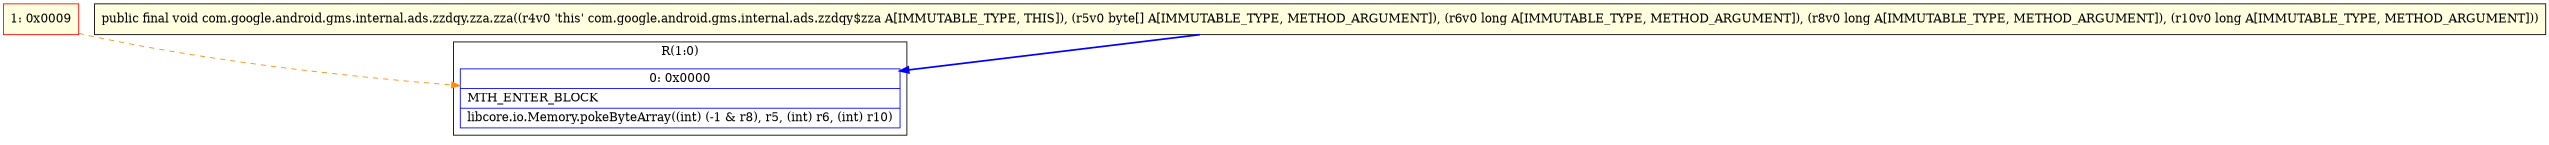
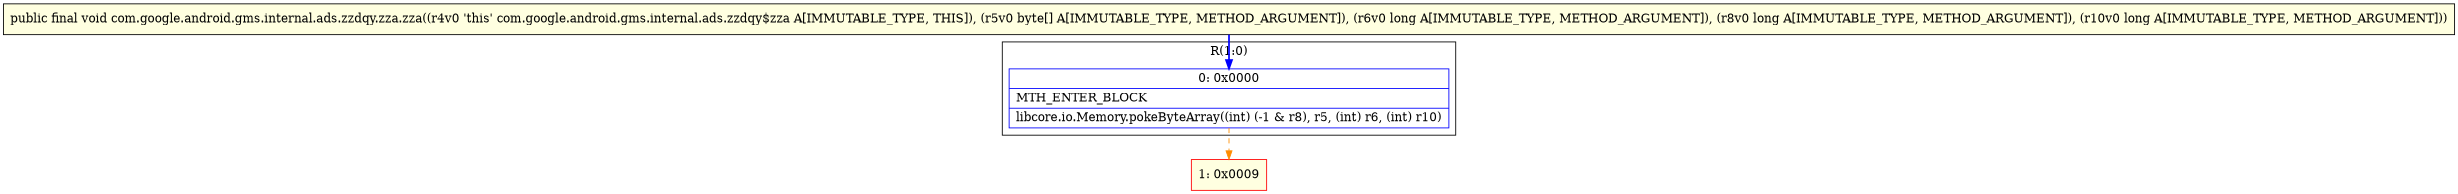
edge "1: 0x0009" -> "0: 0x0000": reversed
